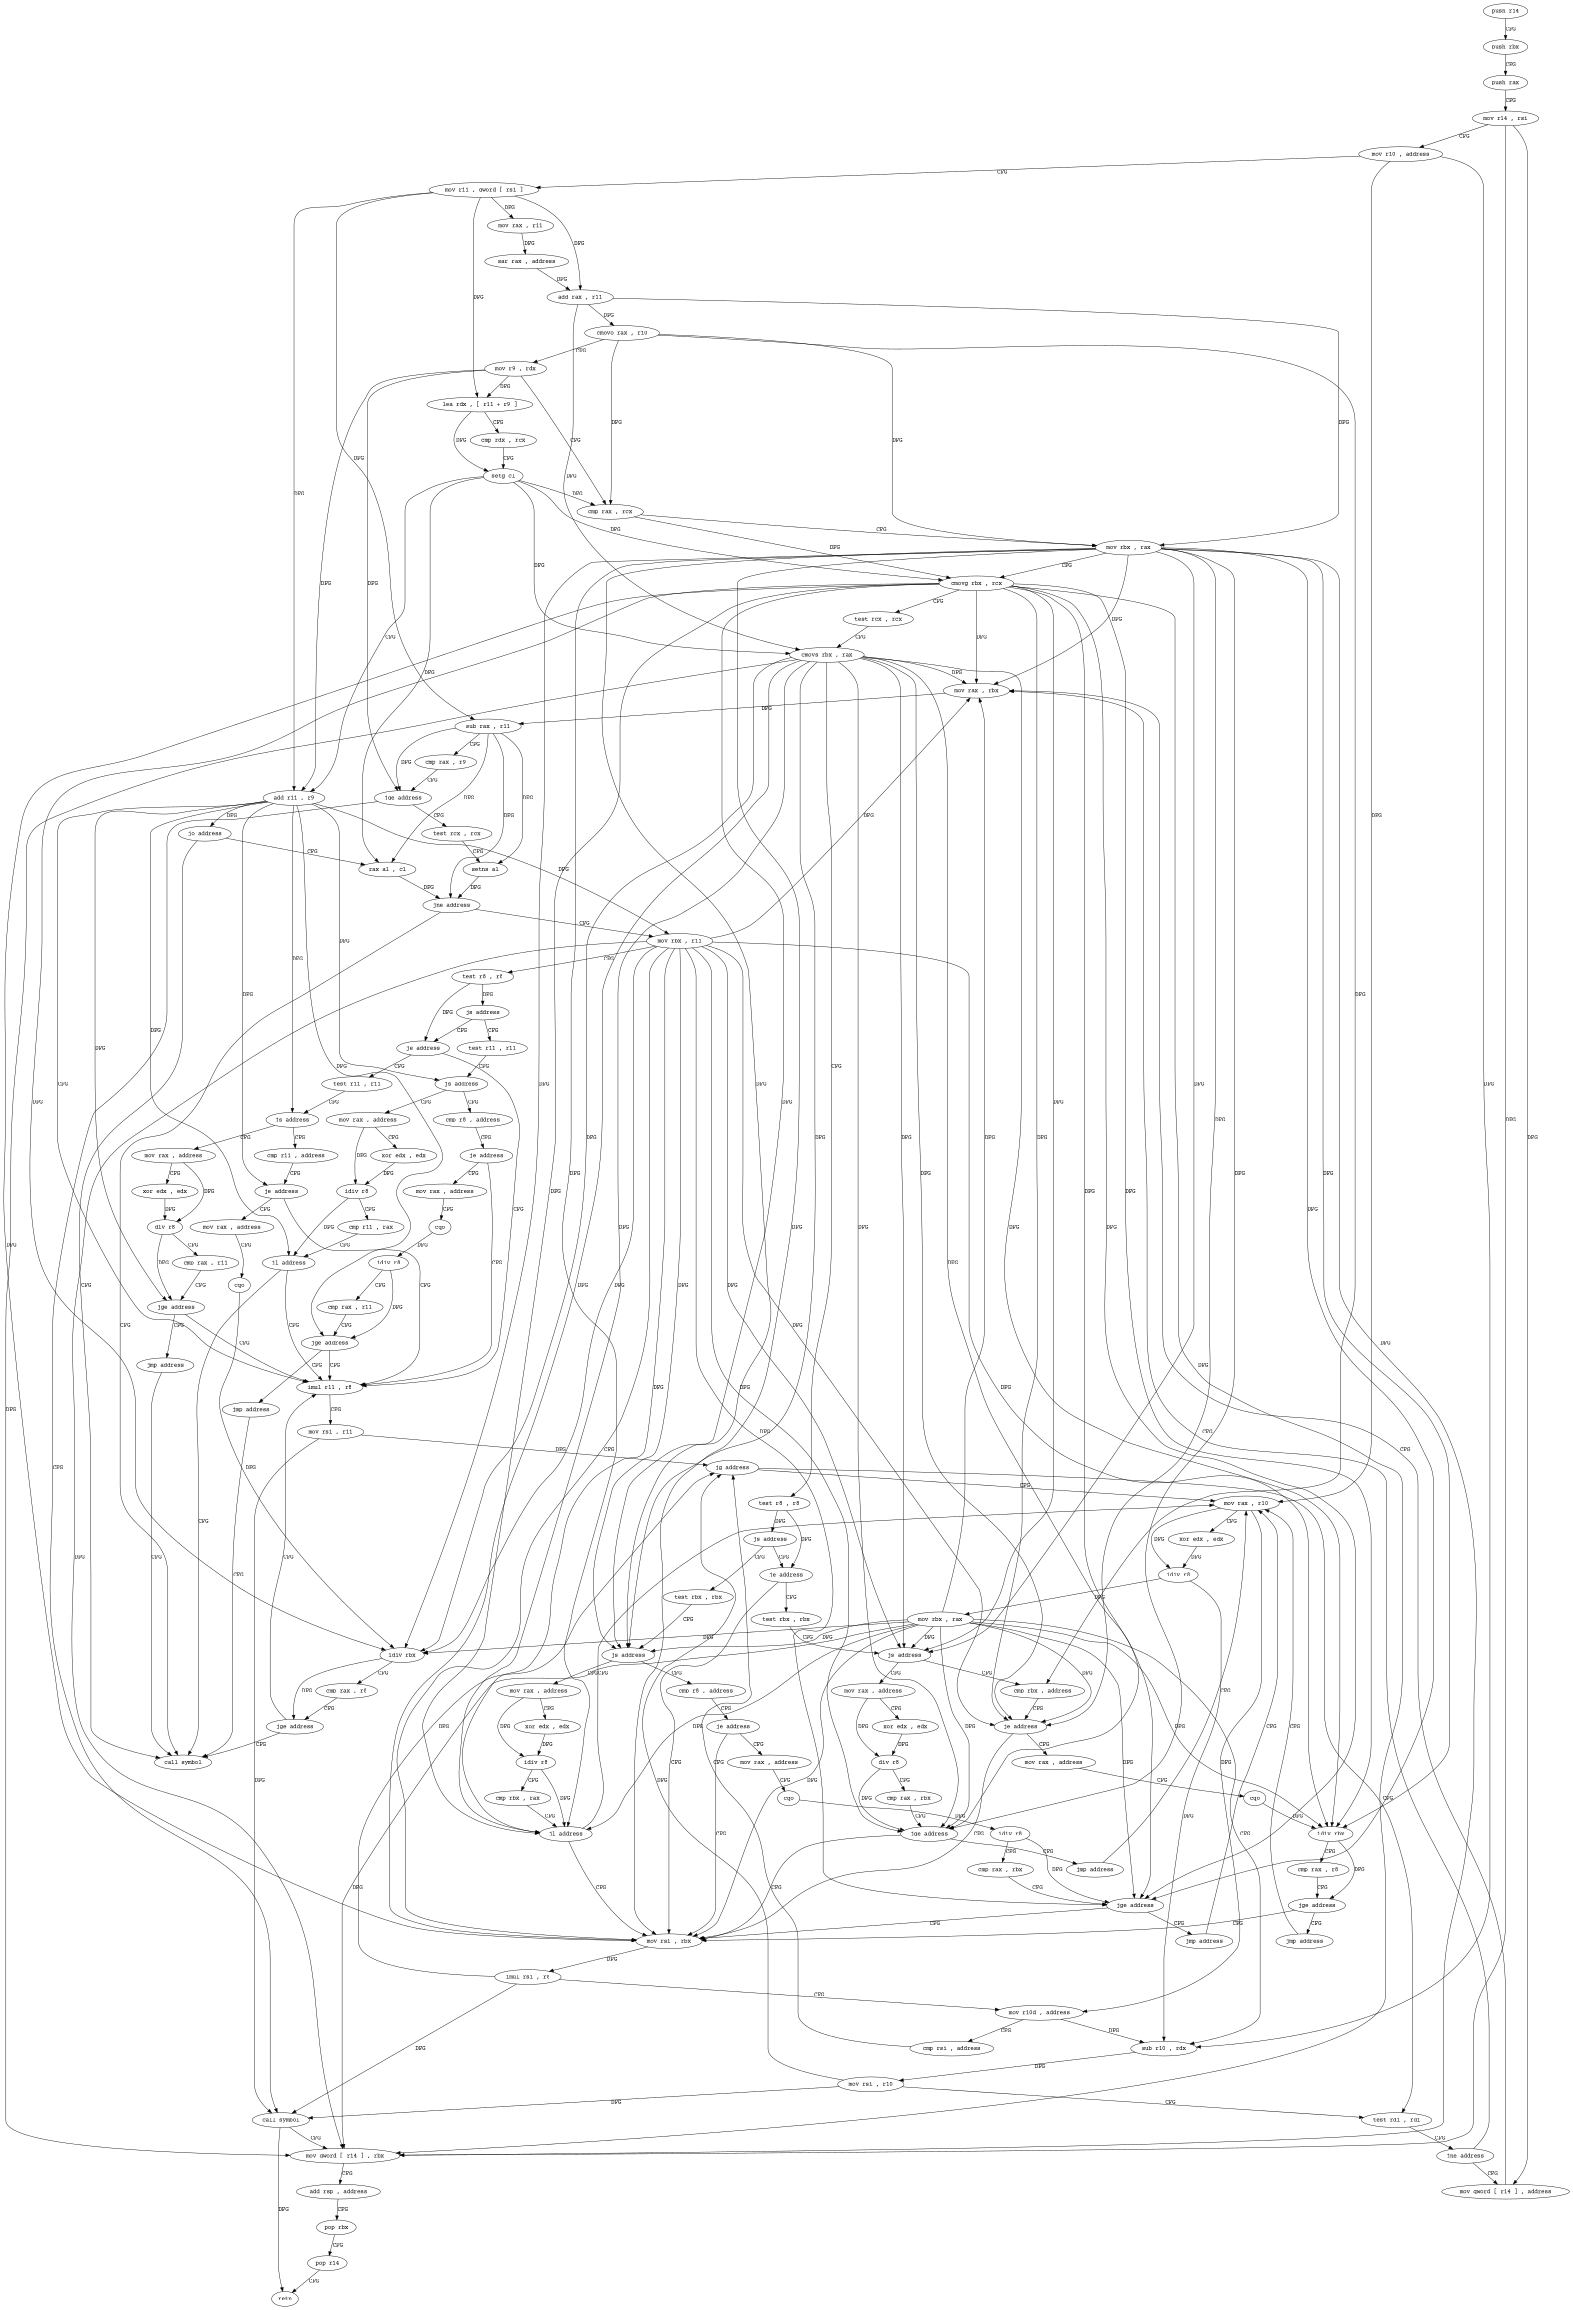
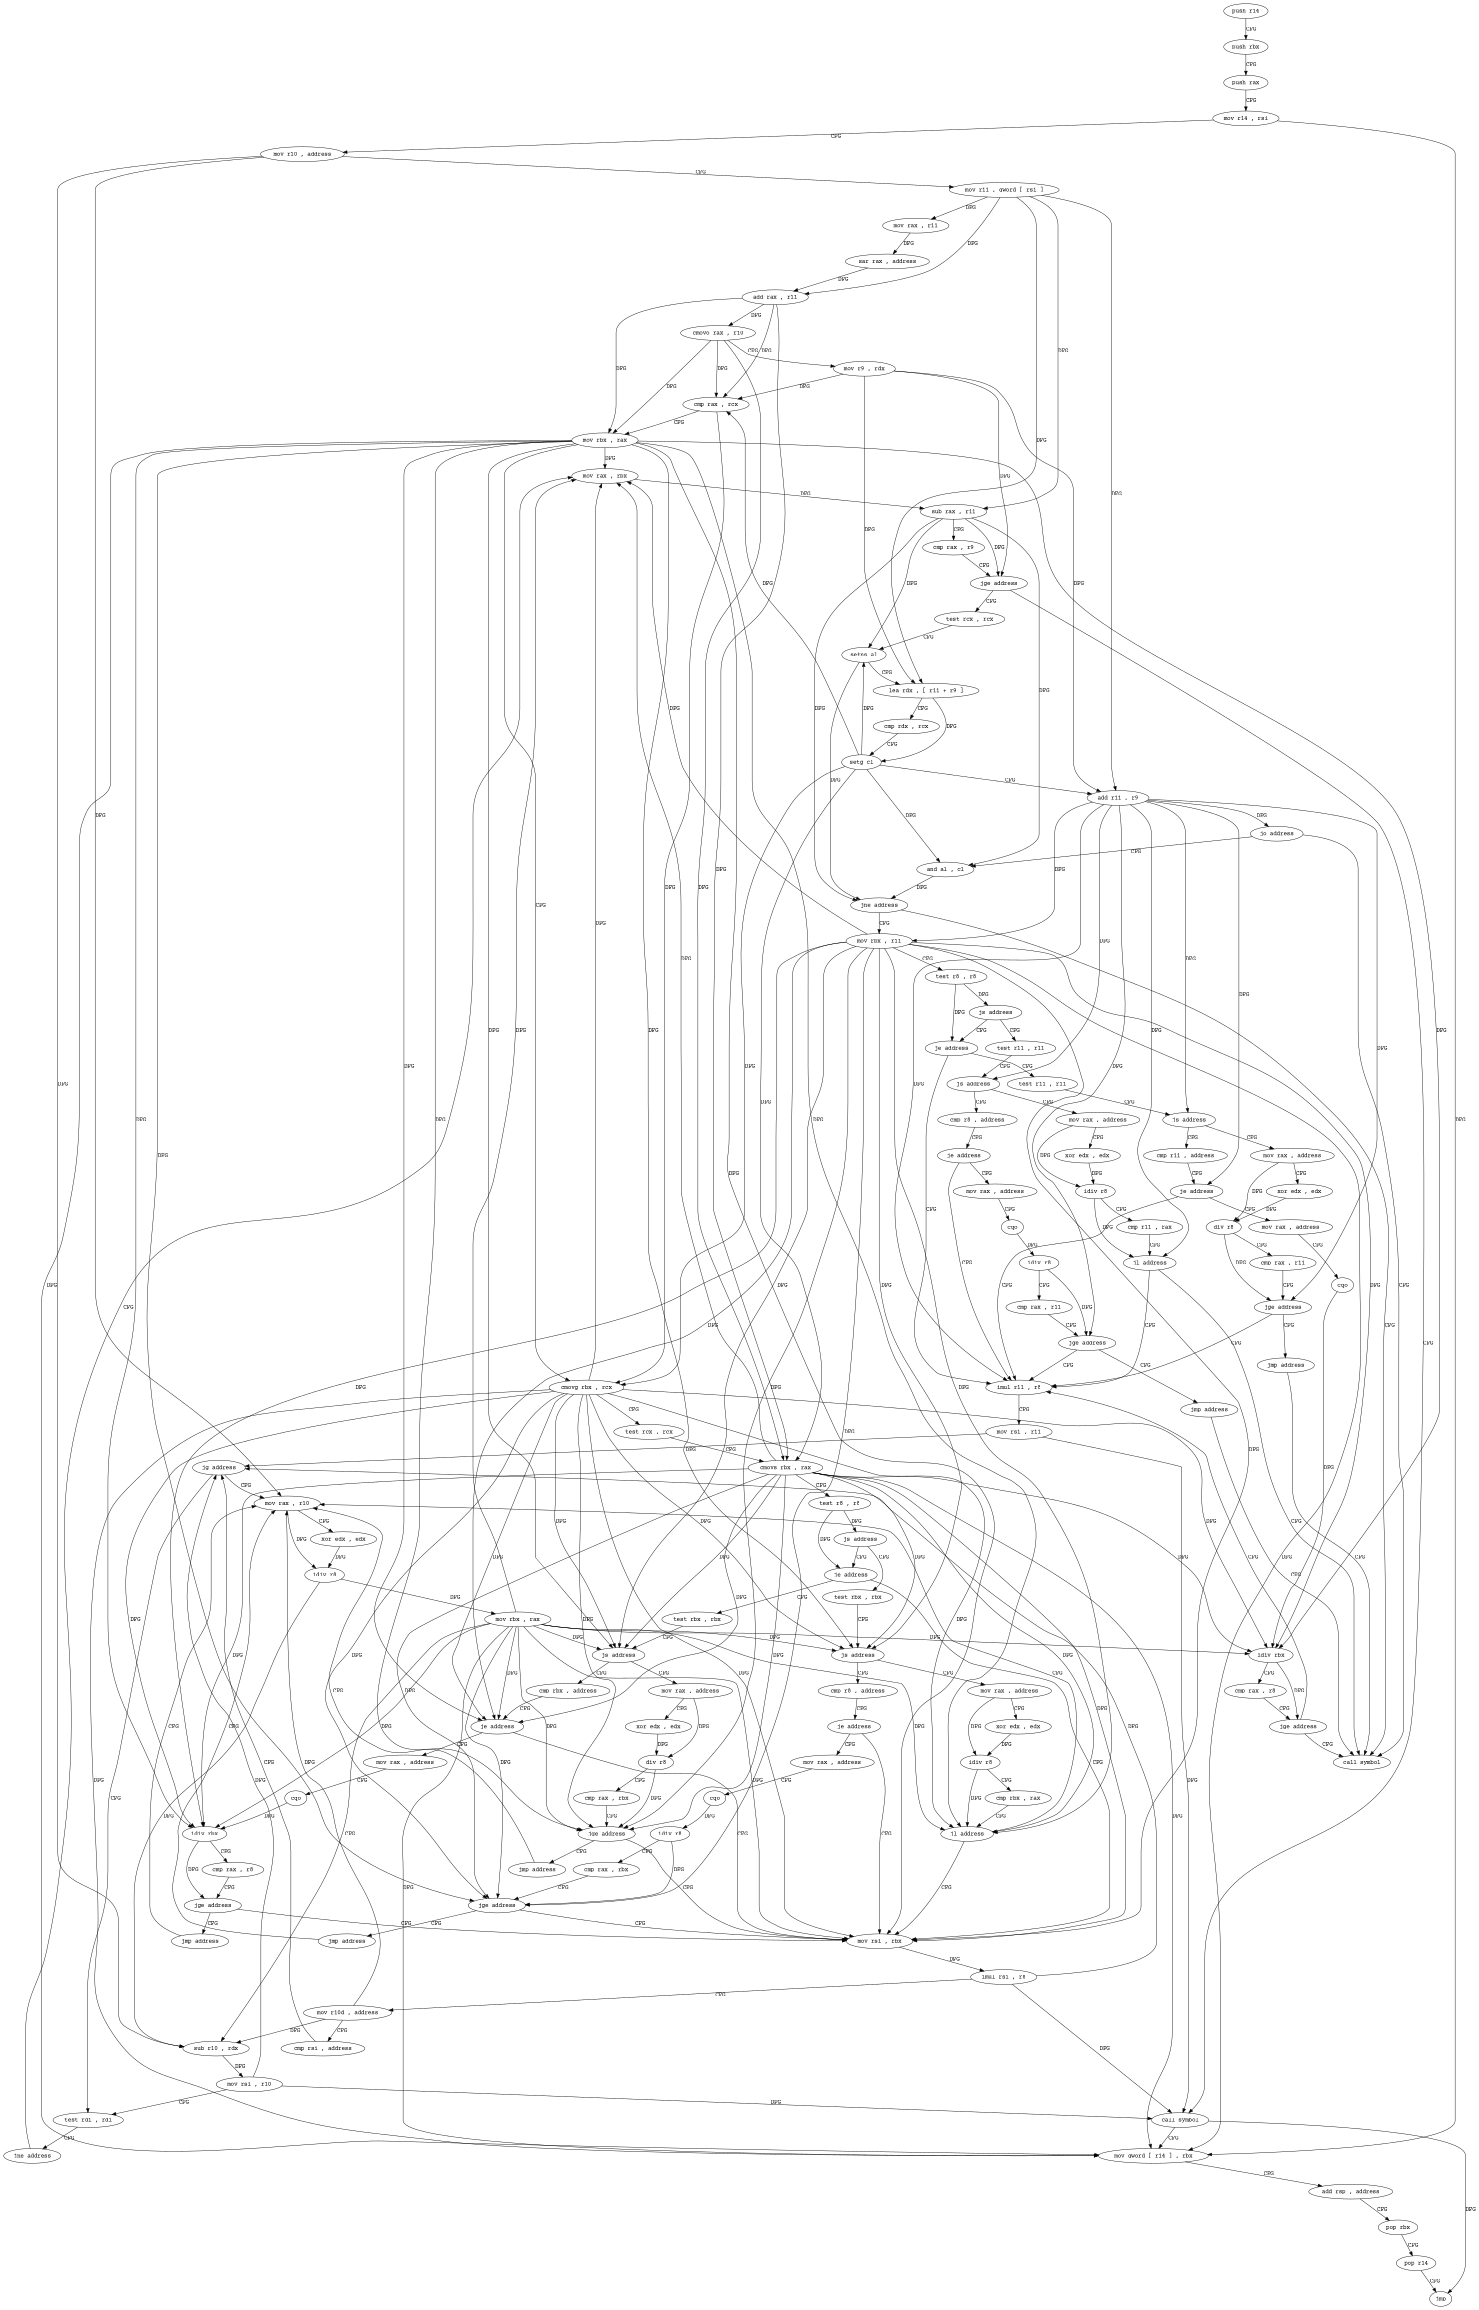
edge "add rax , r11" -> "cmp rax , rcx": added, label "DFG"
edge "mov r9 , rdx" -> "cmp rax , rcx": label "CFG" -> "DFG"
edge "setns al" -> "lea rdx , [ r11 + r9 ]": added, label "CFG"
edge "setg cl" -> "setns al": added, label "DFG"
edge "cmovo rax , r10" -> "cmp rbx , address": now "cmovo rax , r10" -> "cmovs rbx , rax"
node "rax al , cl": label "rax al , cl" -> "and al , cl"
edge "add r11 , r9" -> "imul r11 , r8": label "CFG" -> "DFG"
edge "mov rbx , r11" -> "mov rsi , rbx": label "CFG" -> "DFG"
edge "mov rax , r10" -> "mov r10d , address": reversed
node "mov qword [ r14 ] , address": removed
node "retn": label "retn" -> "jmp"
